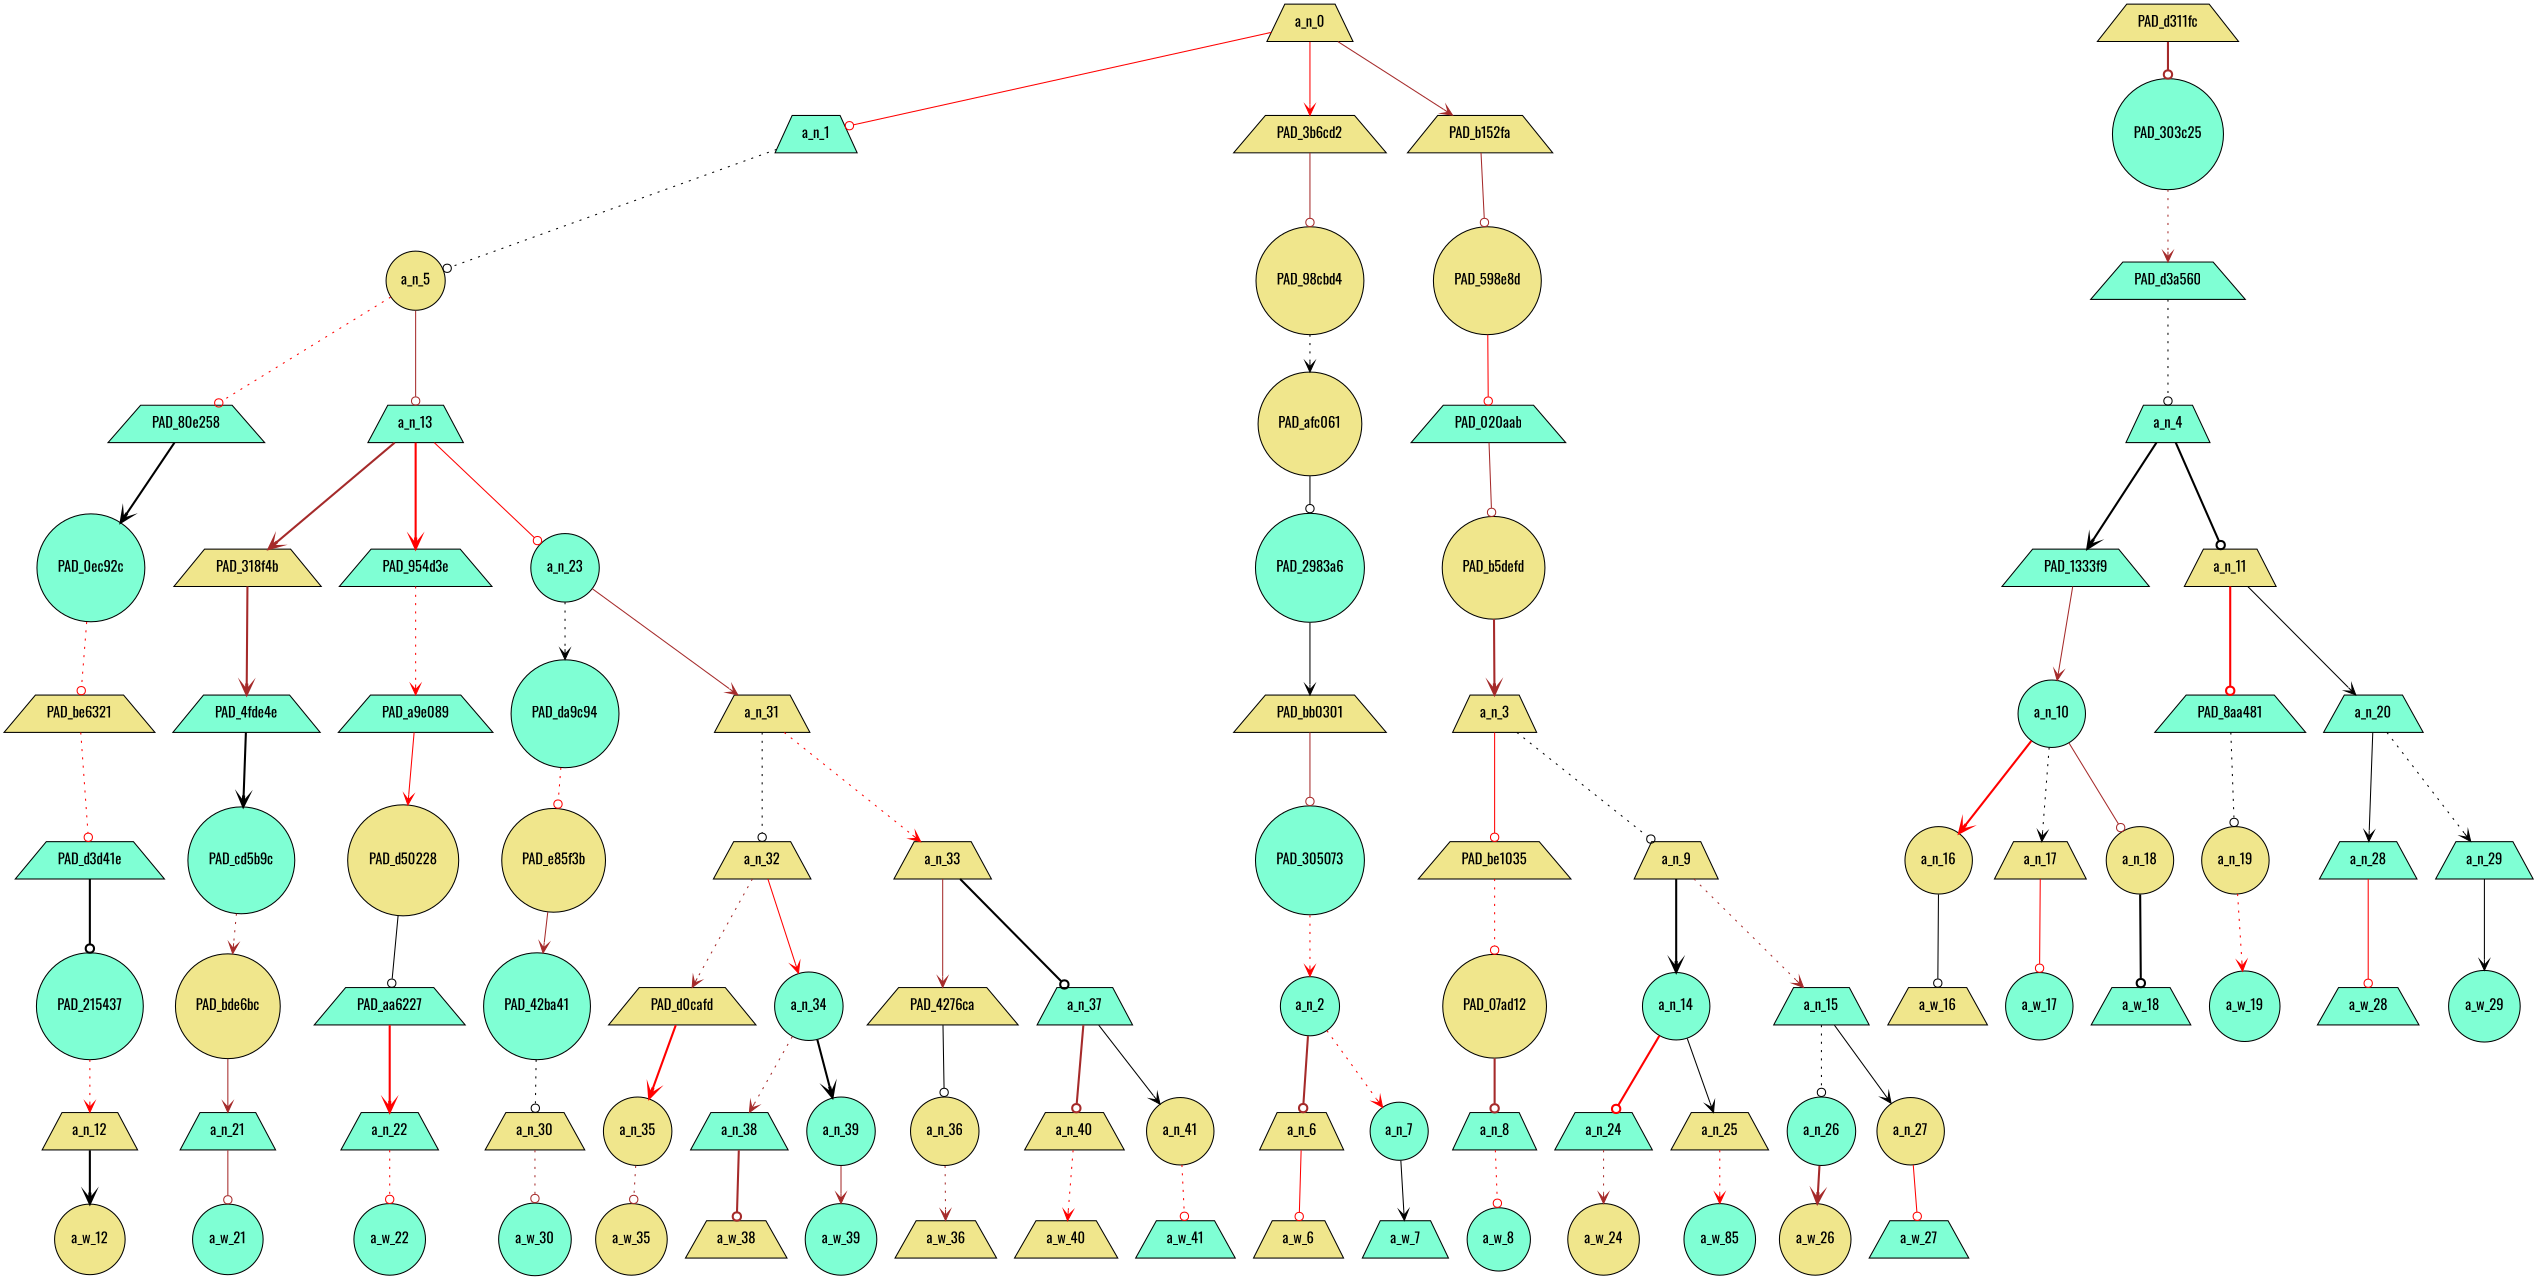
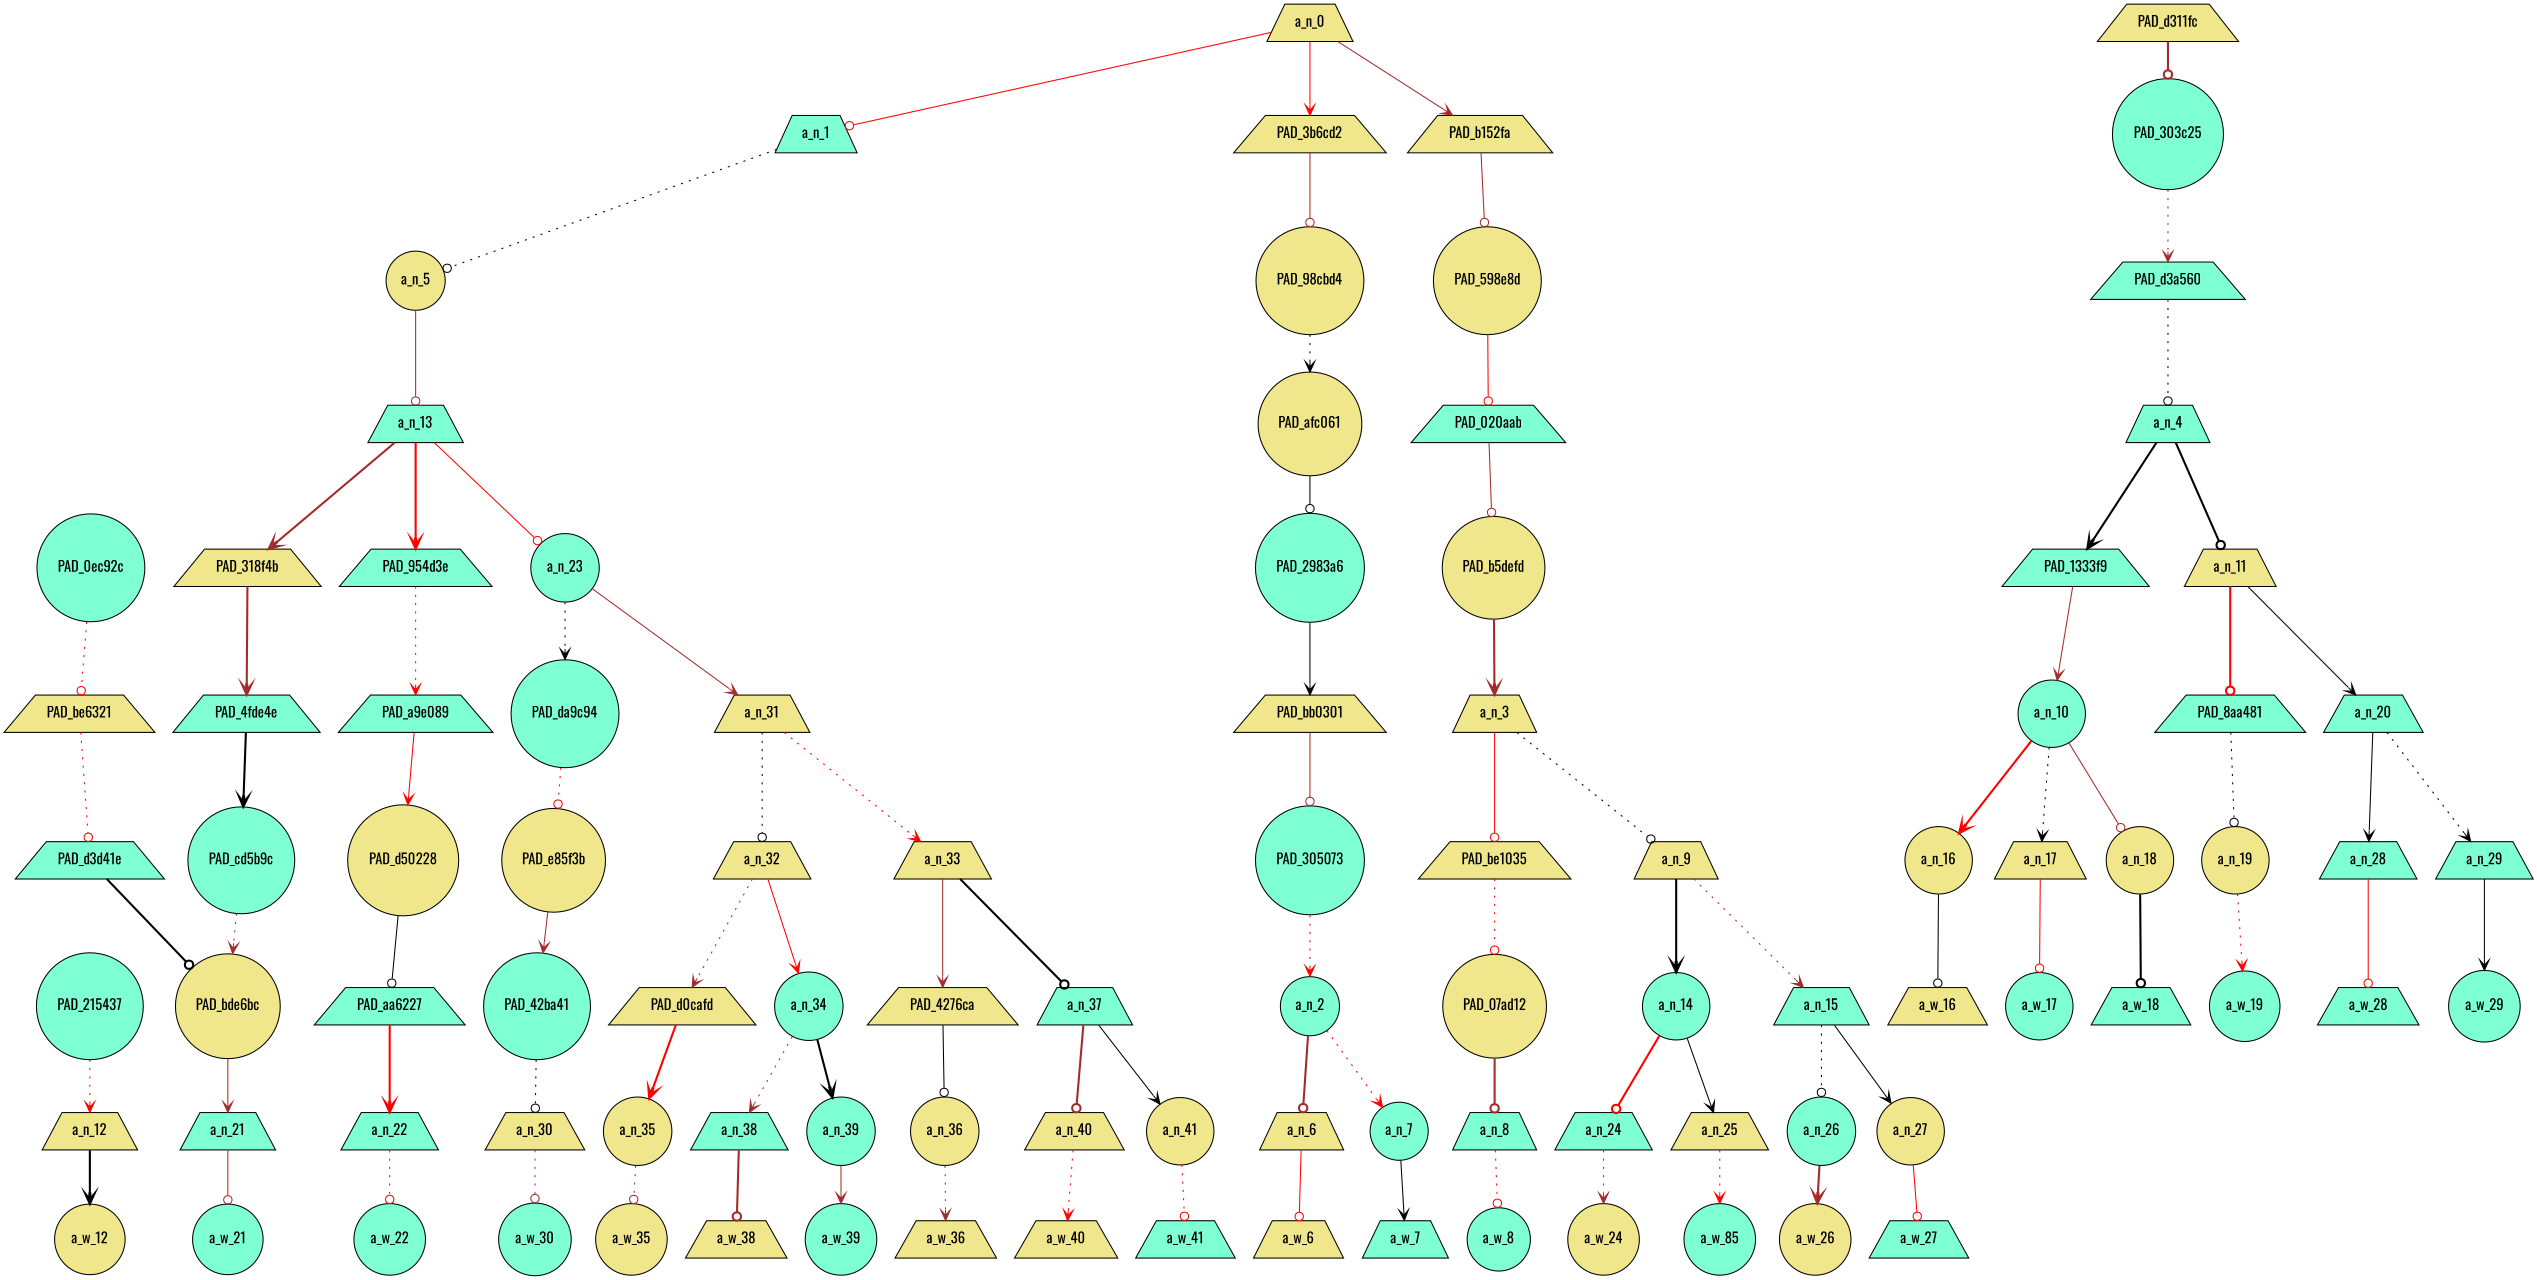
node "PAD_80e258": removed
edge "PAD_d3d41e" -> "PAD_215437": now "PAD_d3d41e" -> "PAD_bde6bc"
